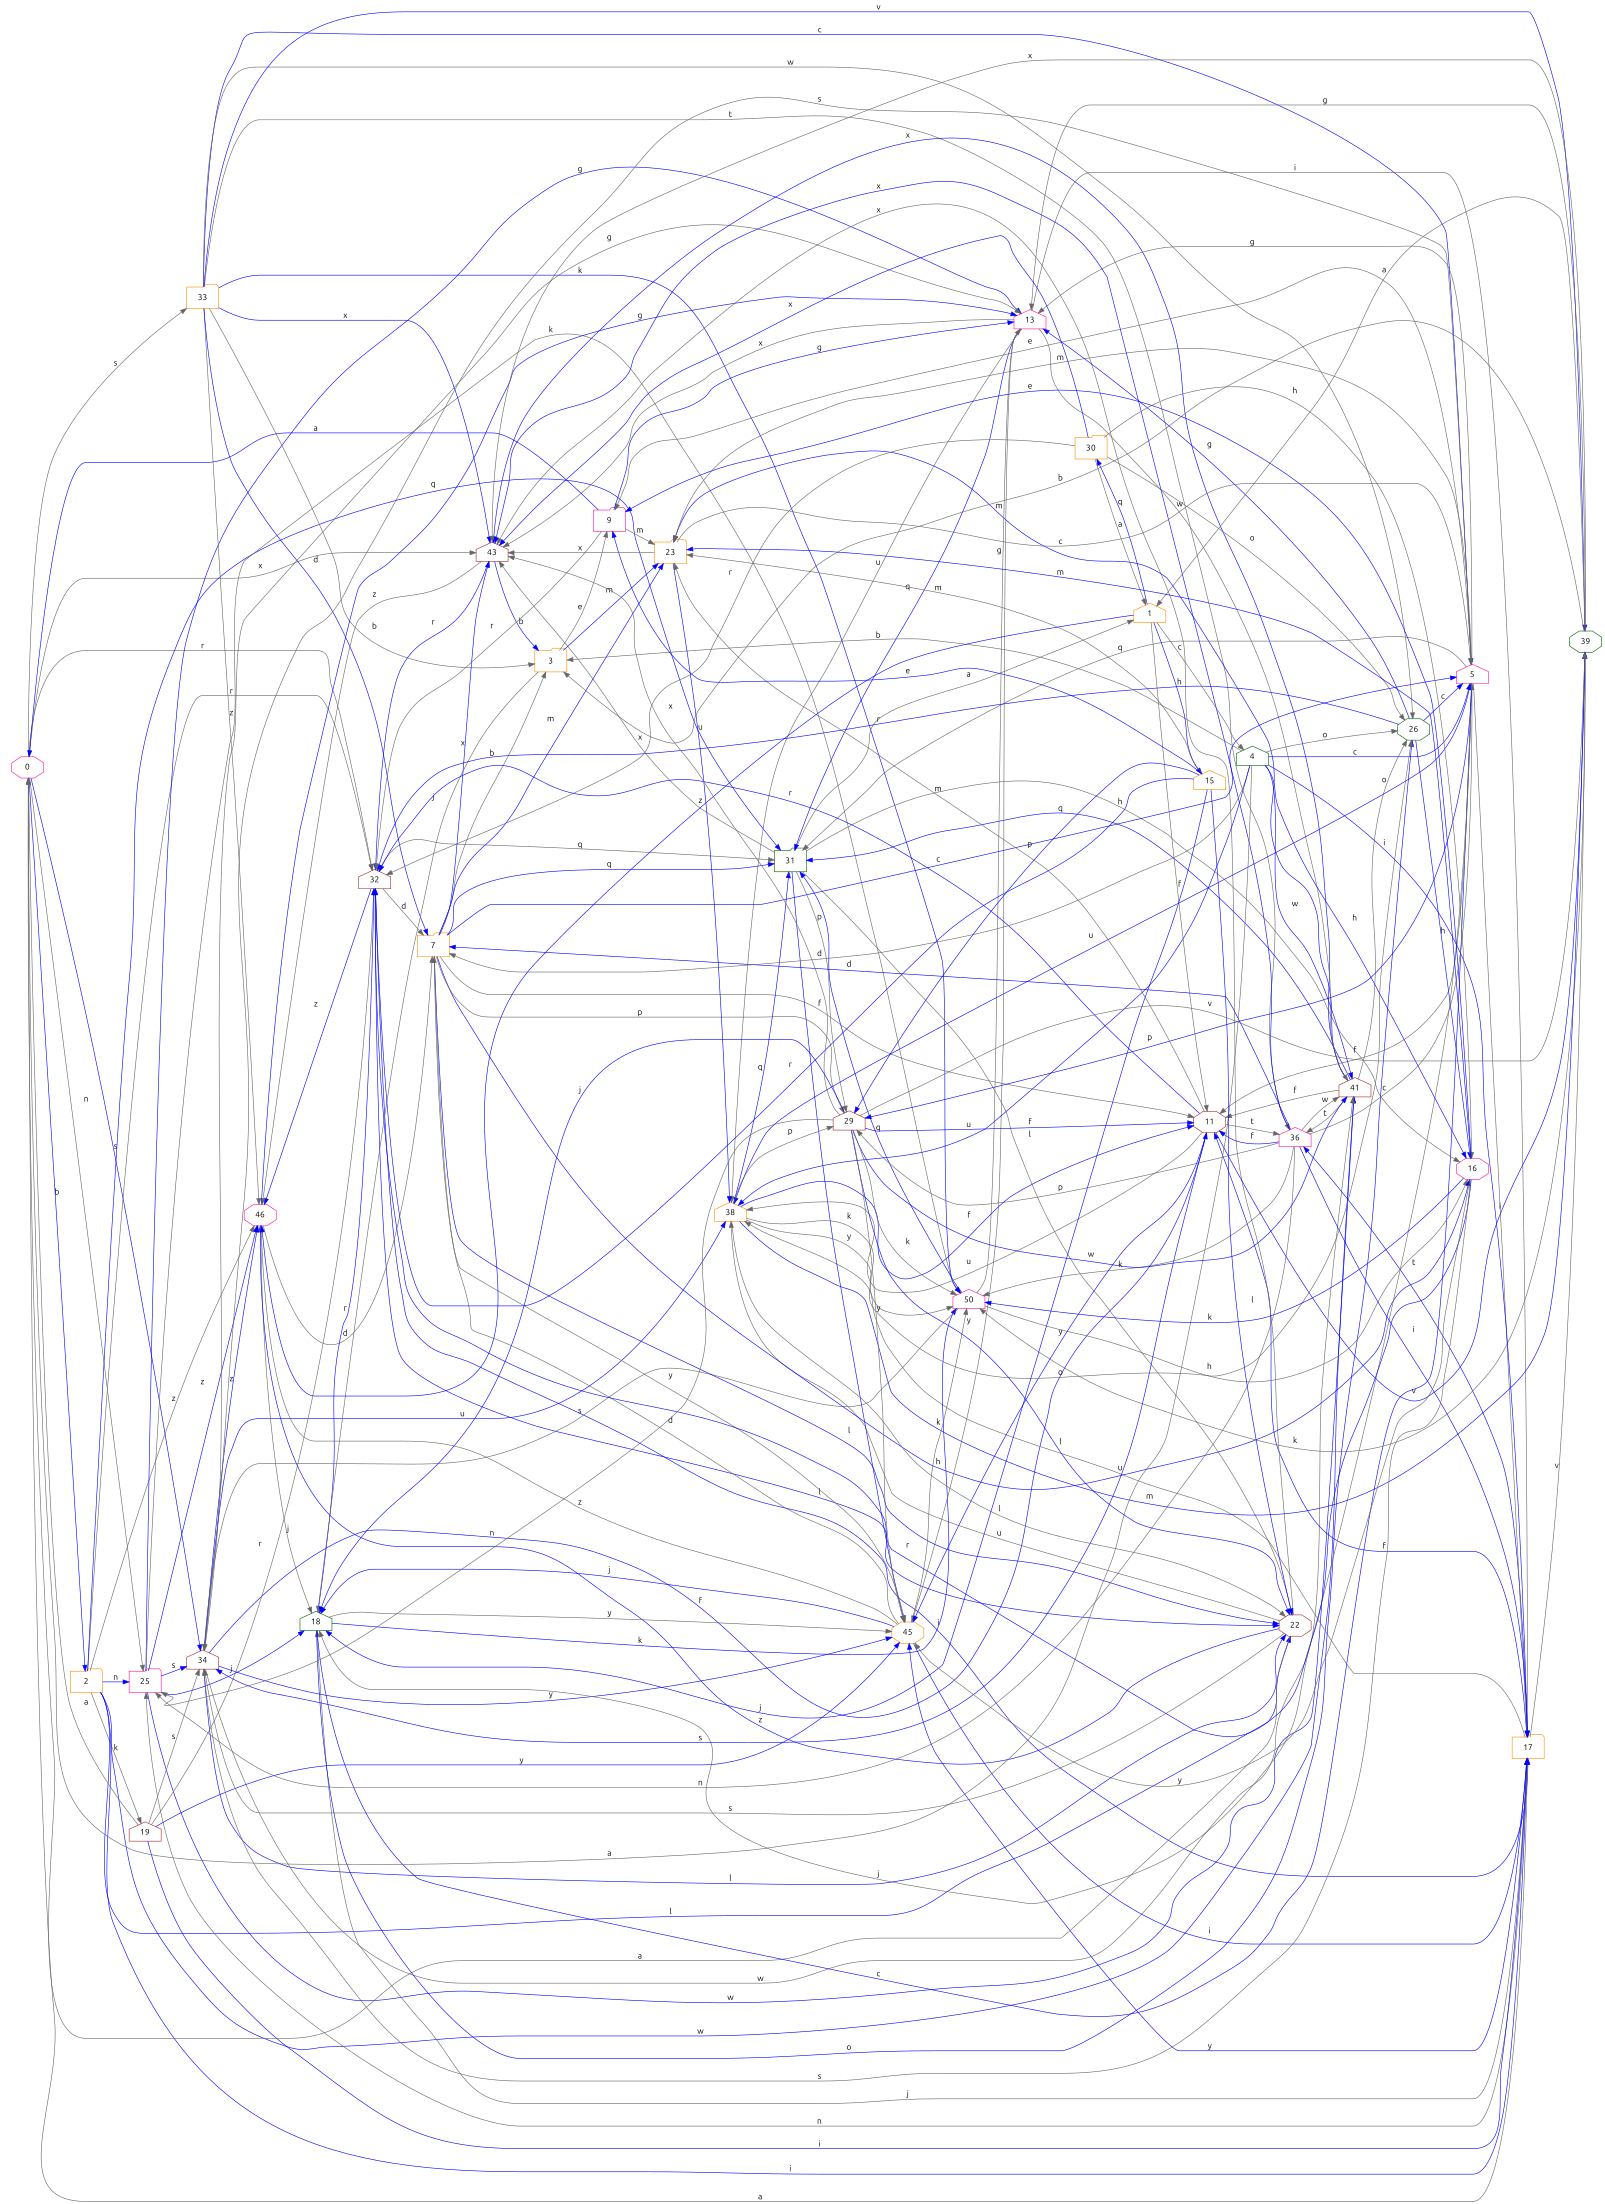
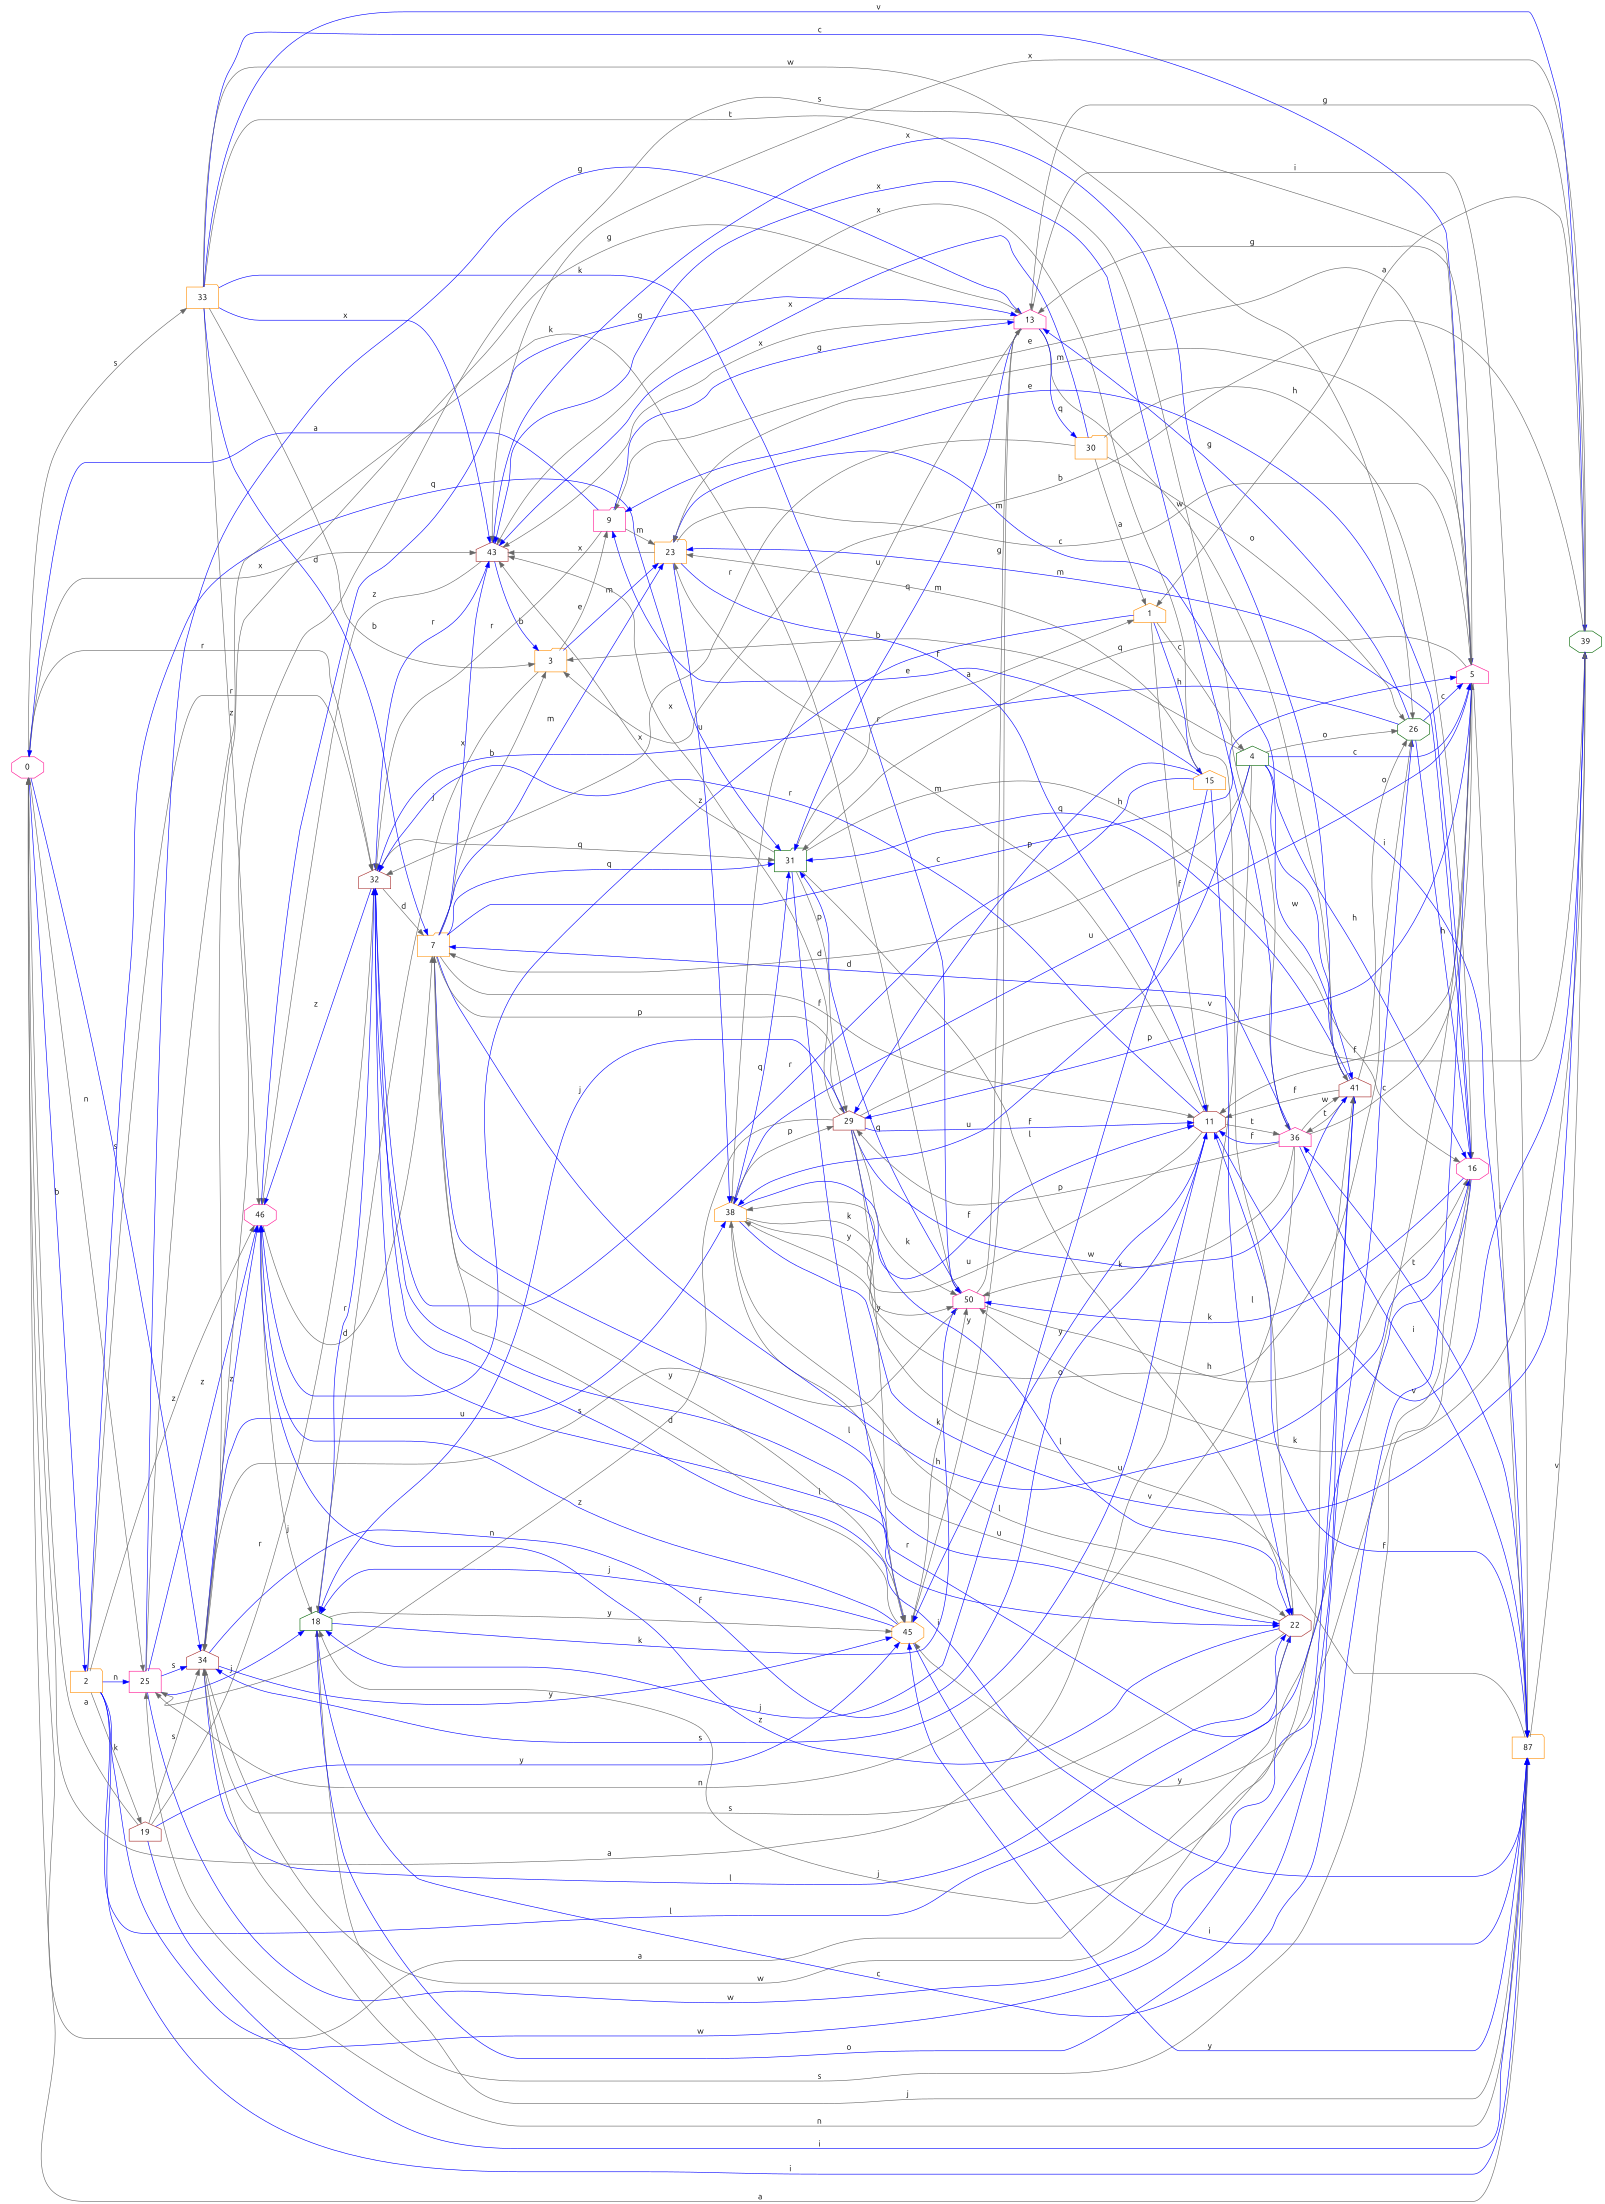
edge "1" -> "30": now "13" -> "30"
edge "23" -> "11": added, label "f"
edge "45" -> "46": color gray40 -> blue
edge "38" -> "39": label "m" -> "v"
node "17": label "17" -> "87"
